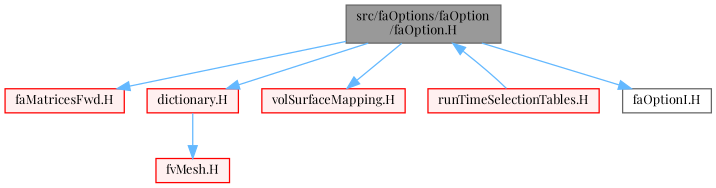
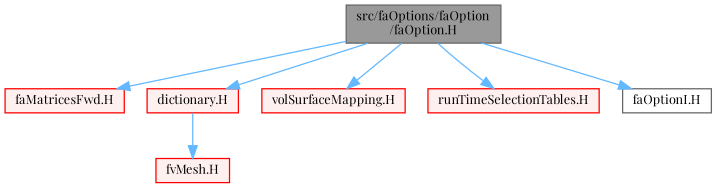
edge "runTimeSelectionTables.H" -> "src/faOptions/faOption /faOption.H": reversed
